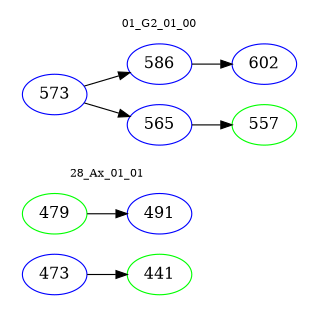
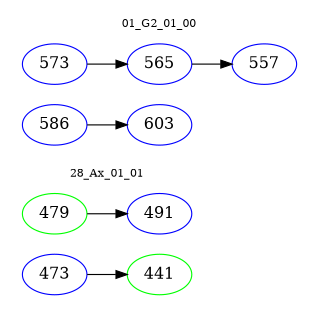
node "602": label "602" -> "603"
edge "573" -> "586": removed
node "557": color green -> blue
